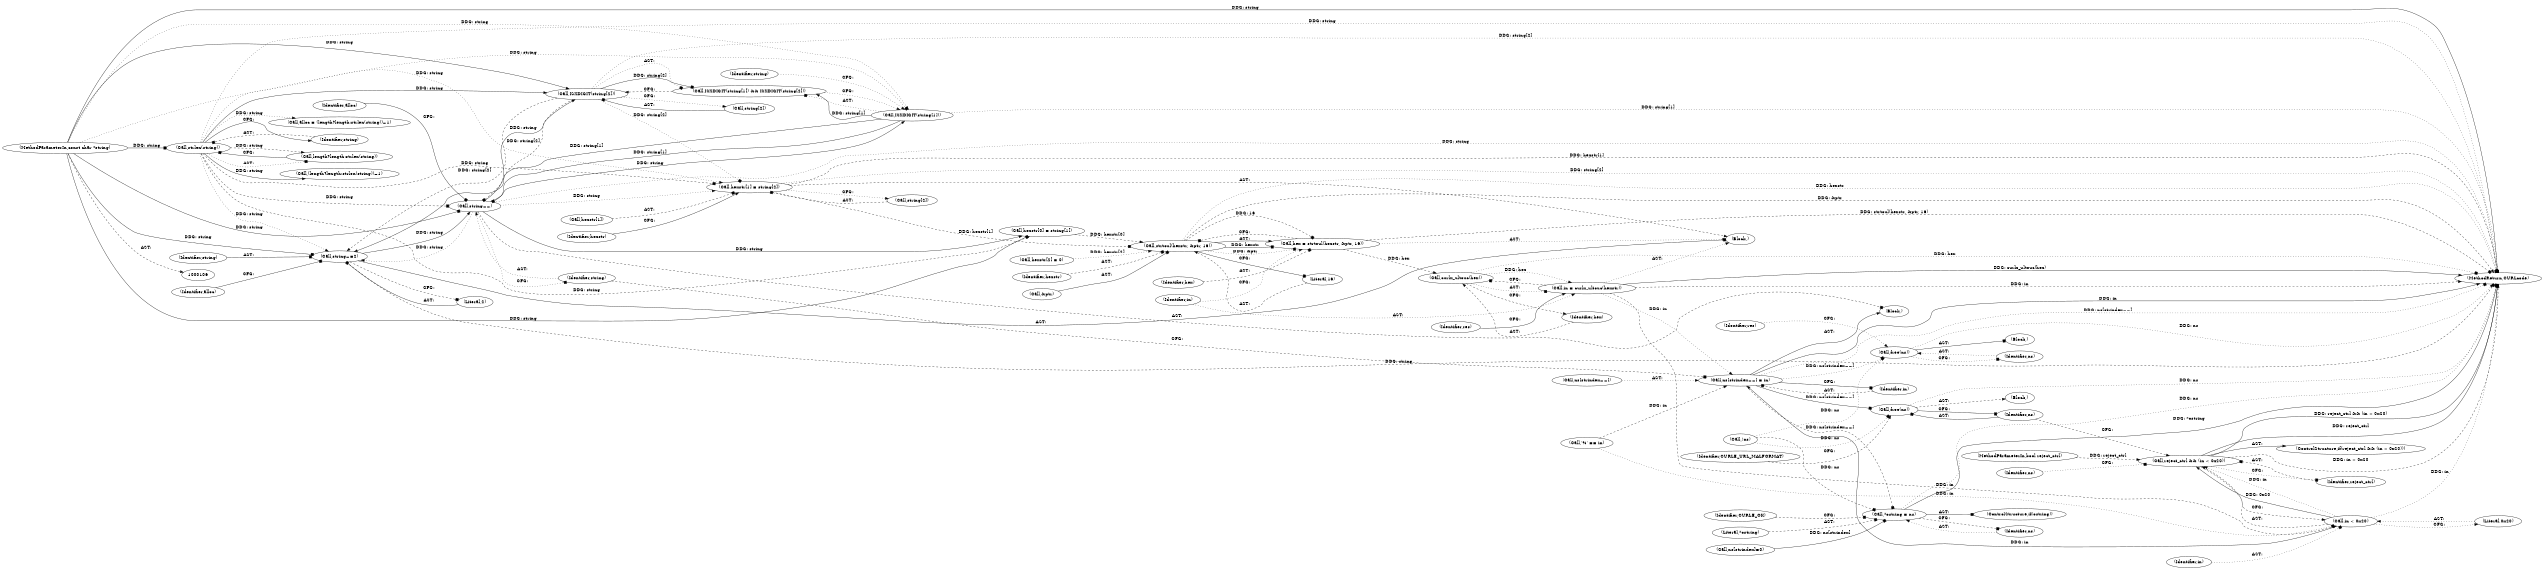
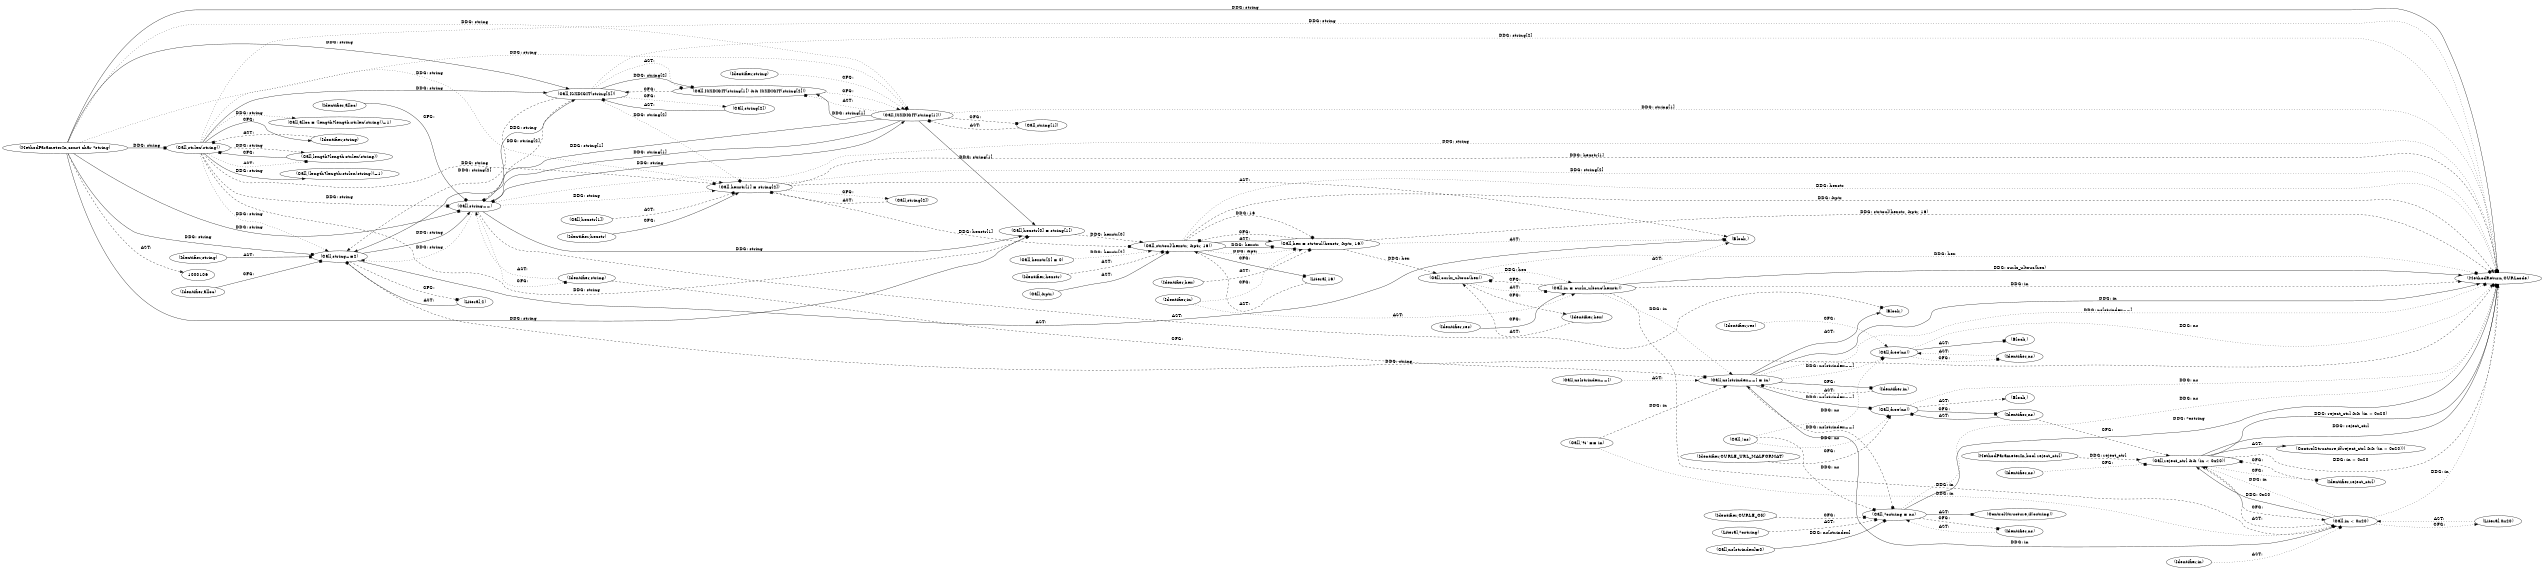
node "(Call,string[1])": added
edge "(Call,ISXDIGIT(string[1]))" -> "(Call,hexstr[0] = string[1])": added, label "DDG: string[1]"
edge "(Identifier,reject_ctrl)" -> "(Call,reject_ctrl && (in < 0x20))": label "AST: " -> "CFG: "
